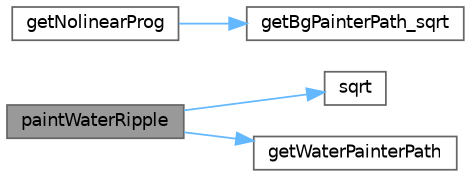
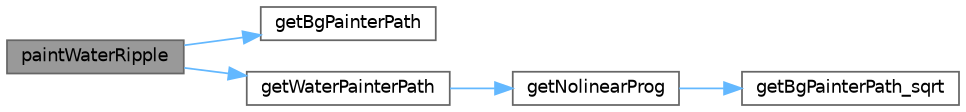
node "sqrt": label "sqrt" -> "getBgPainterPath"
edge "getWaterPainterPath" -> "getNolinearProg": added
